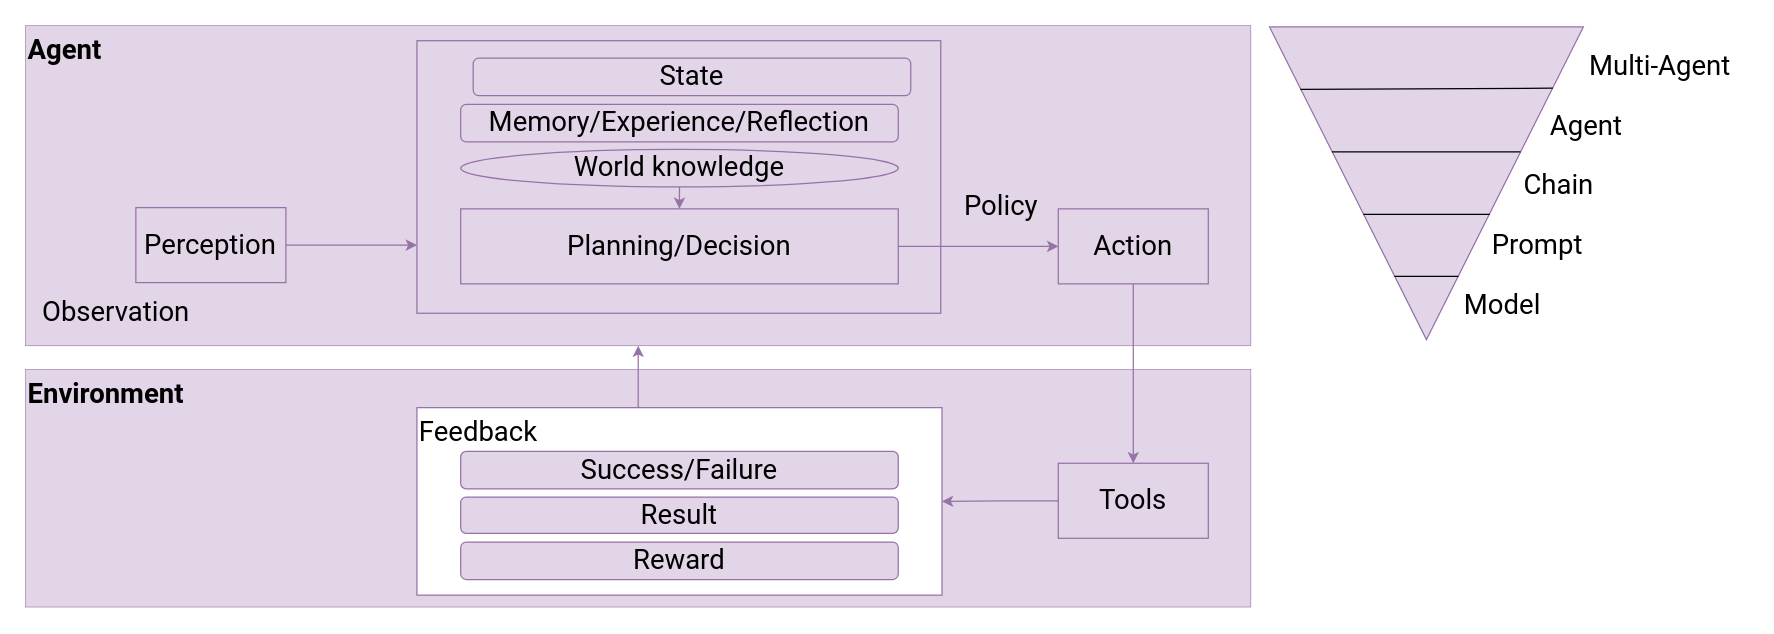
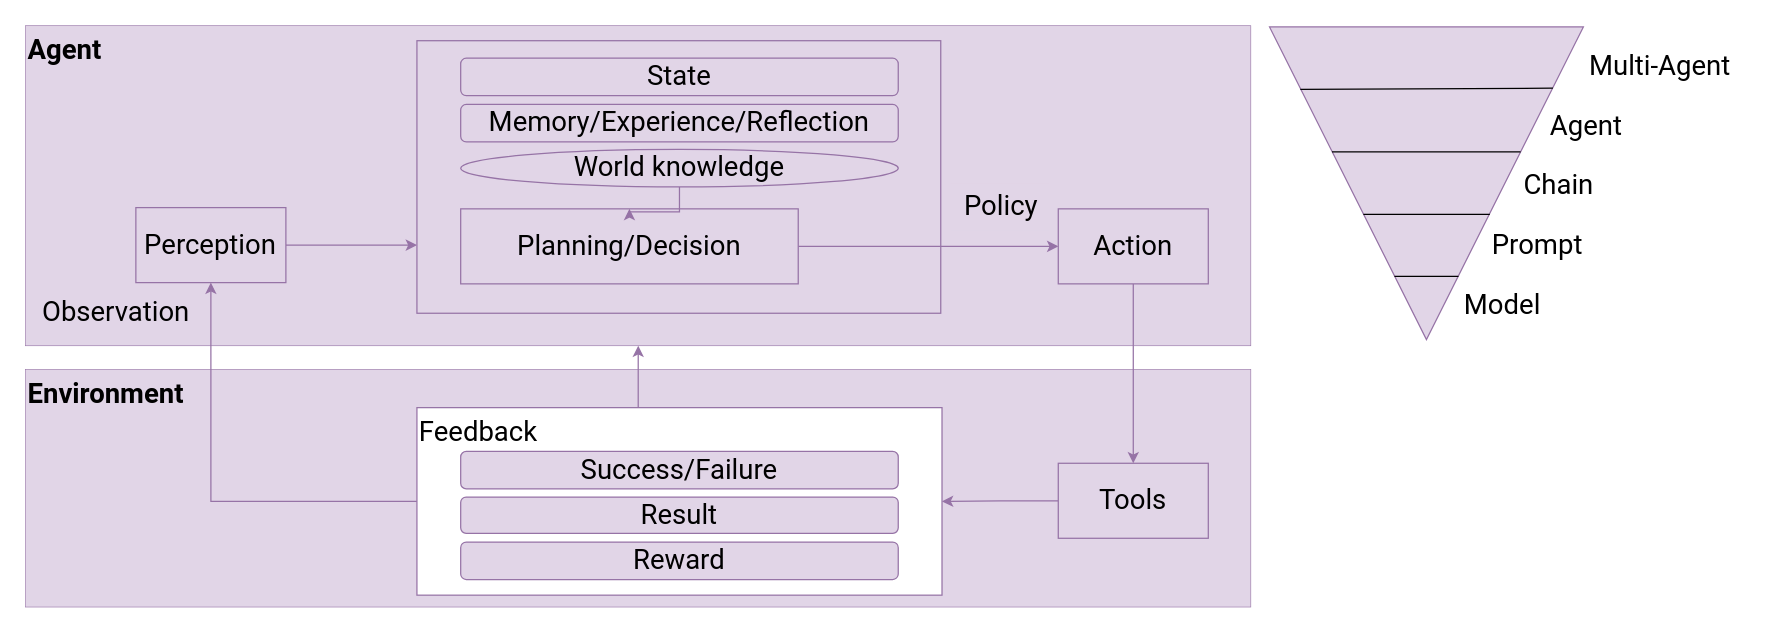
node "State": moved (692, 77) -> (679, 77)
node "Planning/Decision": size 438x75 -> 338x75
edge "Feedback" -> "Perception": added
